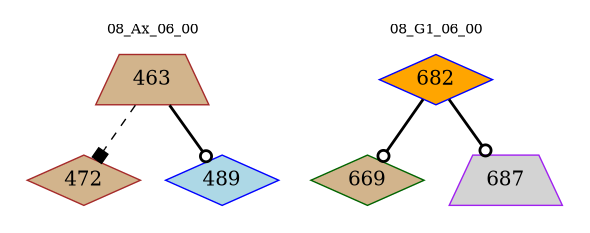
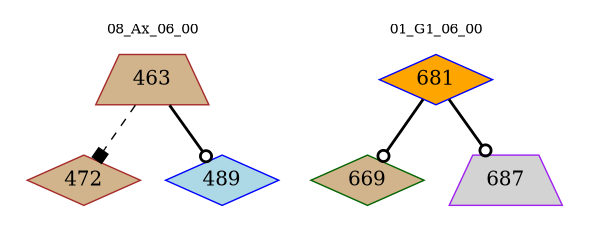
cluster "08_G1_06_00": label "08_G1_06_00" -> "01_G1_06_00"
node "682": label "682" -> "681"
